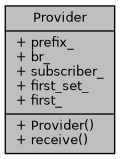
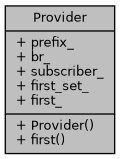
node "Provider": text "+ receive()" -> "+ first()"
